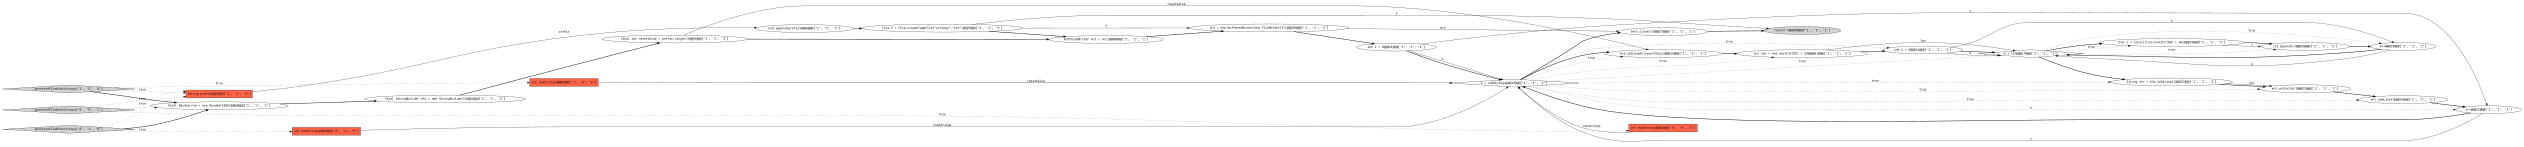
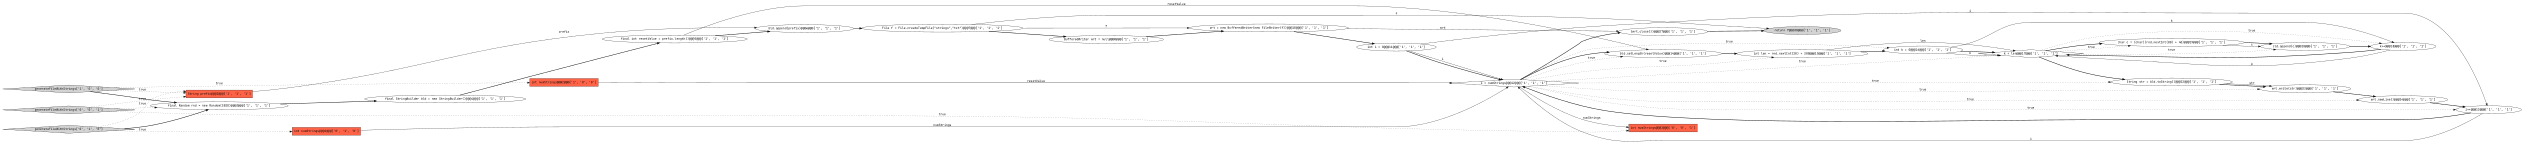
edge "final int resetValue = prefix.length()@@@5@@@['1', '1', '1']" -> "BufferedWriter wrt = null@@@8@@@['1', '1', '1']": now "final int resetValue = prefix.length()@@@5@@@['1', '1', '1']" -> "bld.append(prefix)@@@6@@@['1', '1', '1']"
edge "i < numStrings@@@12@@@['1', '1', '1']" -> "i++@@@13@@@['1', '1', '1']": label "k" -> "true"
edge "int numStrings@@@2@@@['0', '0', '1']" -> "i < numStrings@@@12@@@['1', '1', '1']": reversed
